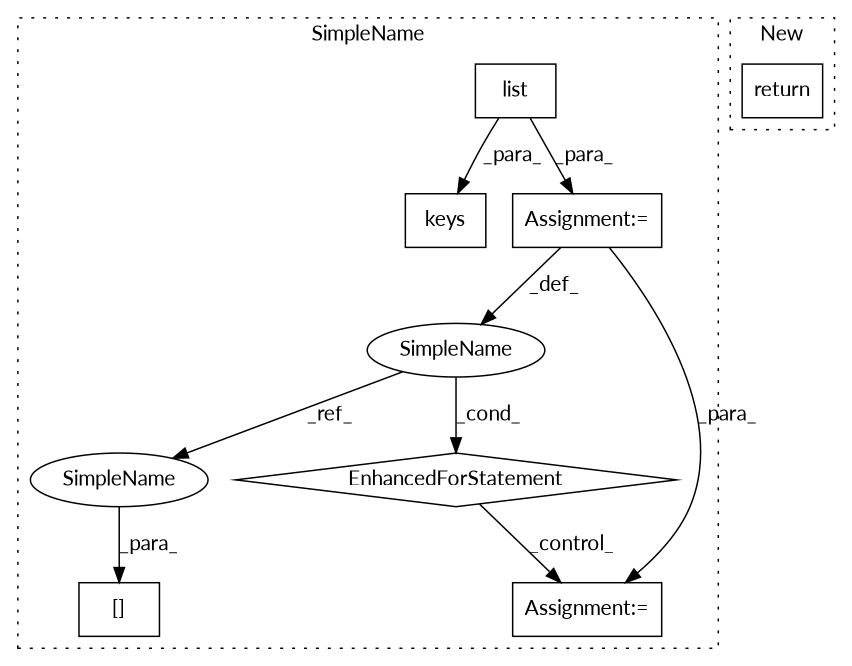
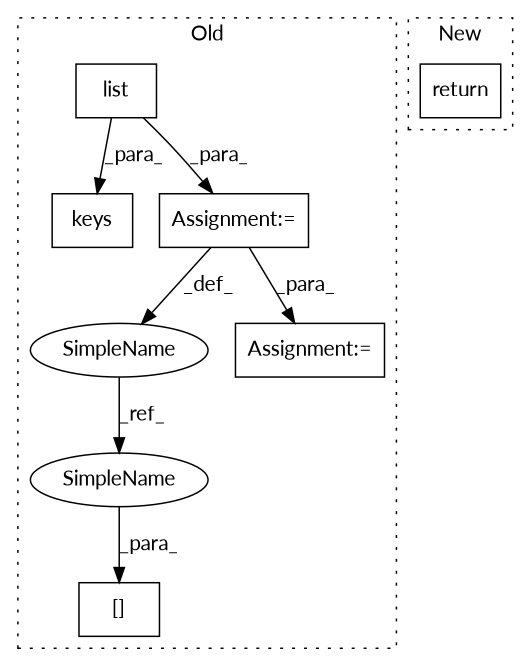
cluster "SimpleName": label "SimpleName" -> "Old"
node "EnhancedForStatement": removed
